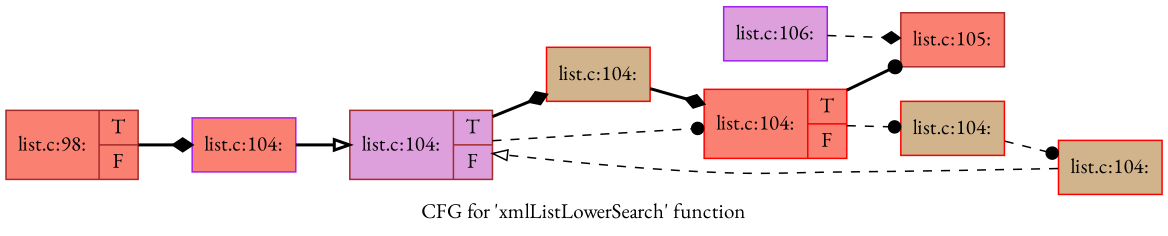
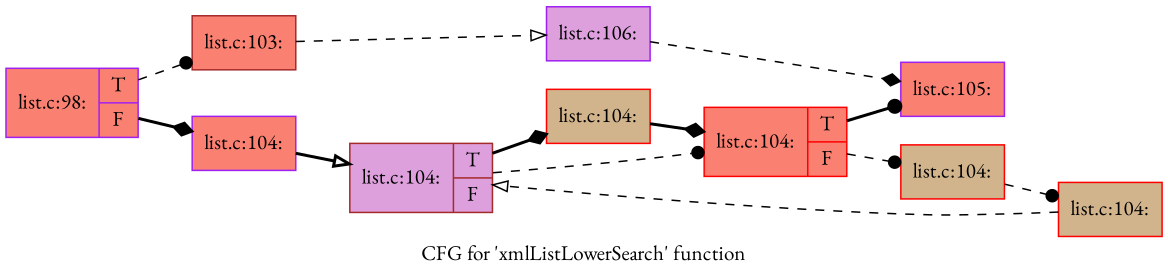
node "list.c:105:": color brown -> purple
node "list.c:103:": added
node "list.c:98:": color brown -> purple
